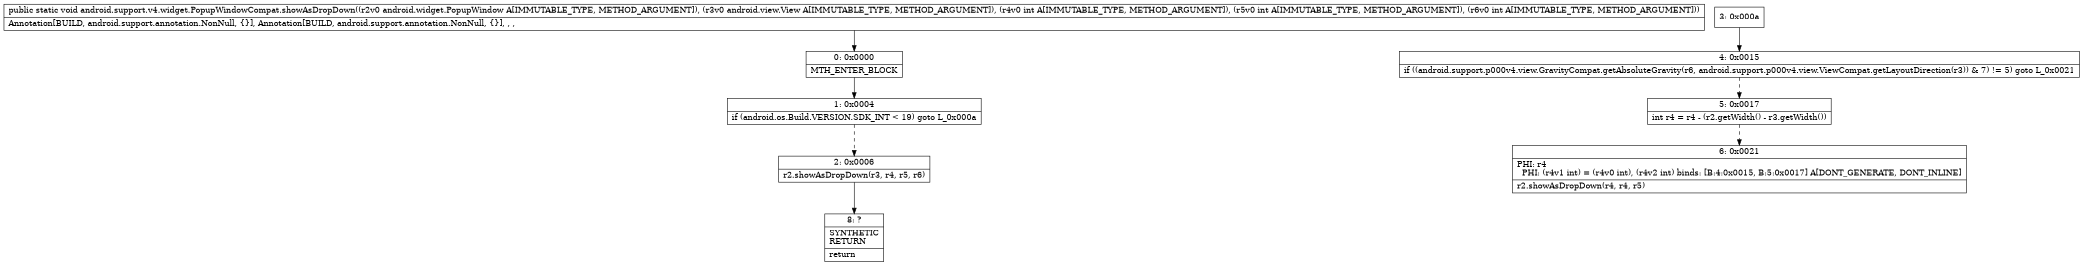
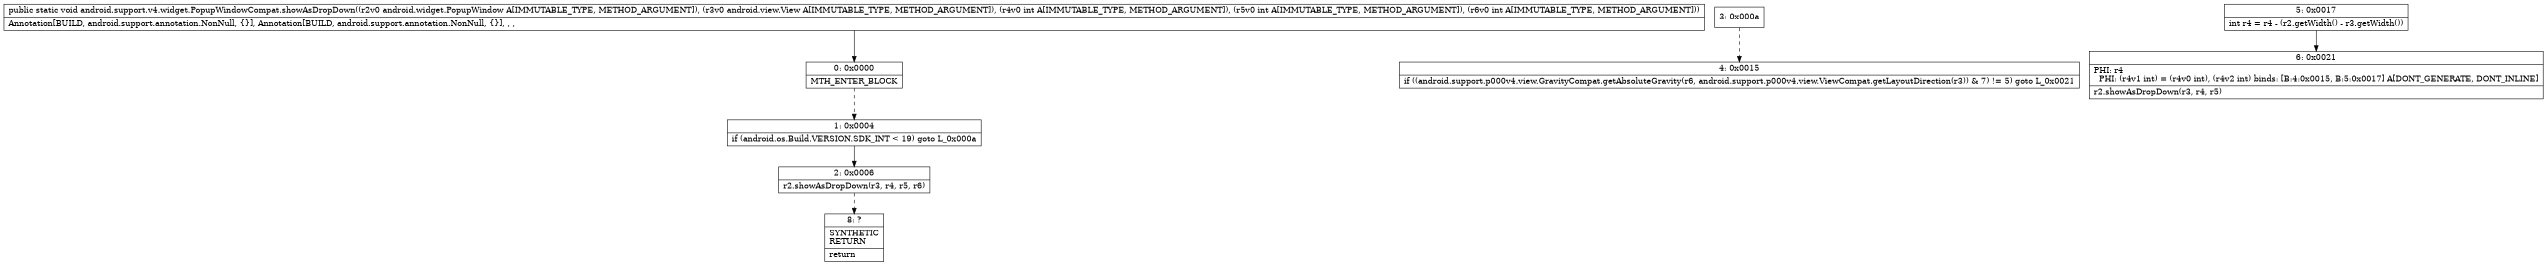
edge "3: 0x000a" -> "4: 0x0015": style solid -> dashed
edge "0: 0x0000" -> "1: 0x0004": style solid -> dashed
edge "4: 0x0015" -> "5: 0x0017": removed
edge "5: 0x0017" -> "6: 0x0021": style dashed -> solid
edge "1: 0x0004" -> "2: 0x0006": style dashed -> solid
node "6: 0x0021": text "r2.showAsDropDown(r4, r4, r5)" -> "r2.showAsDropDown(r3, r4, r5)"
edge "2: 0x0006" -> "8: ?": style solid -> dashed
